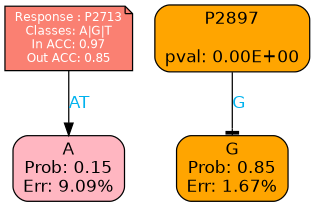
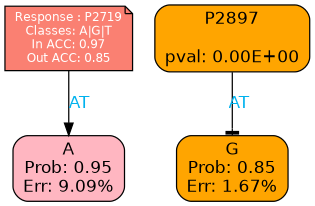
node "Response : P2713 Classes: A|G|T In ACC: 0.97 Out ACC: 0.85": label "Response : P2713 Classes: A|G|T In ACC: 0.97 Out ACC: 0.85" -> "Response : P2719 Classes: A|G|T In ACC: 0.97 Out ACC: 0.85"
edge "P2897 pval: 0.00E+00" -> "G Prob: 0.85 Err: 1.67%": label "G" -> "AT"
node "A Prob: 0.15 Err: 9.09%": label "A Prob: 0.15 Err: 9.09%" -> "A Prob: 0.95 Err: 9.09%"
